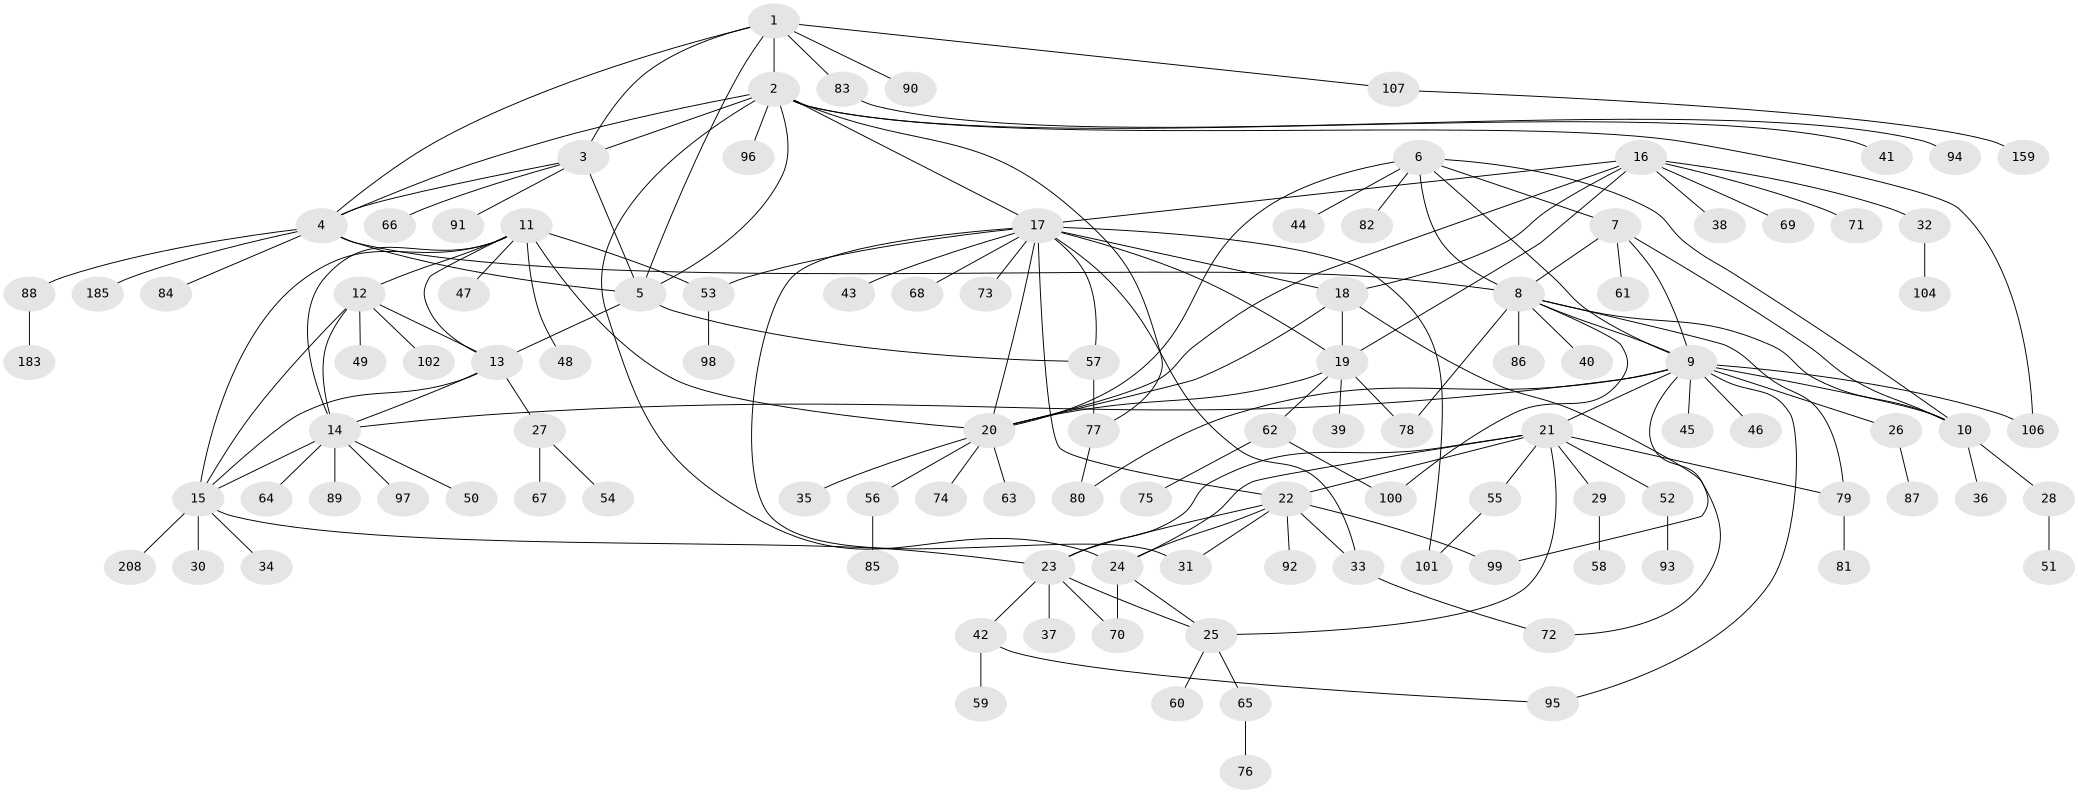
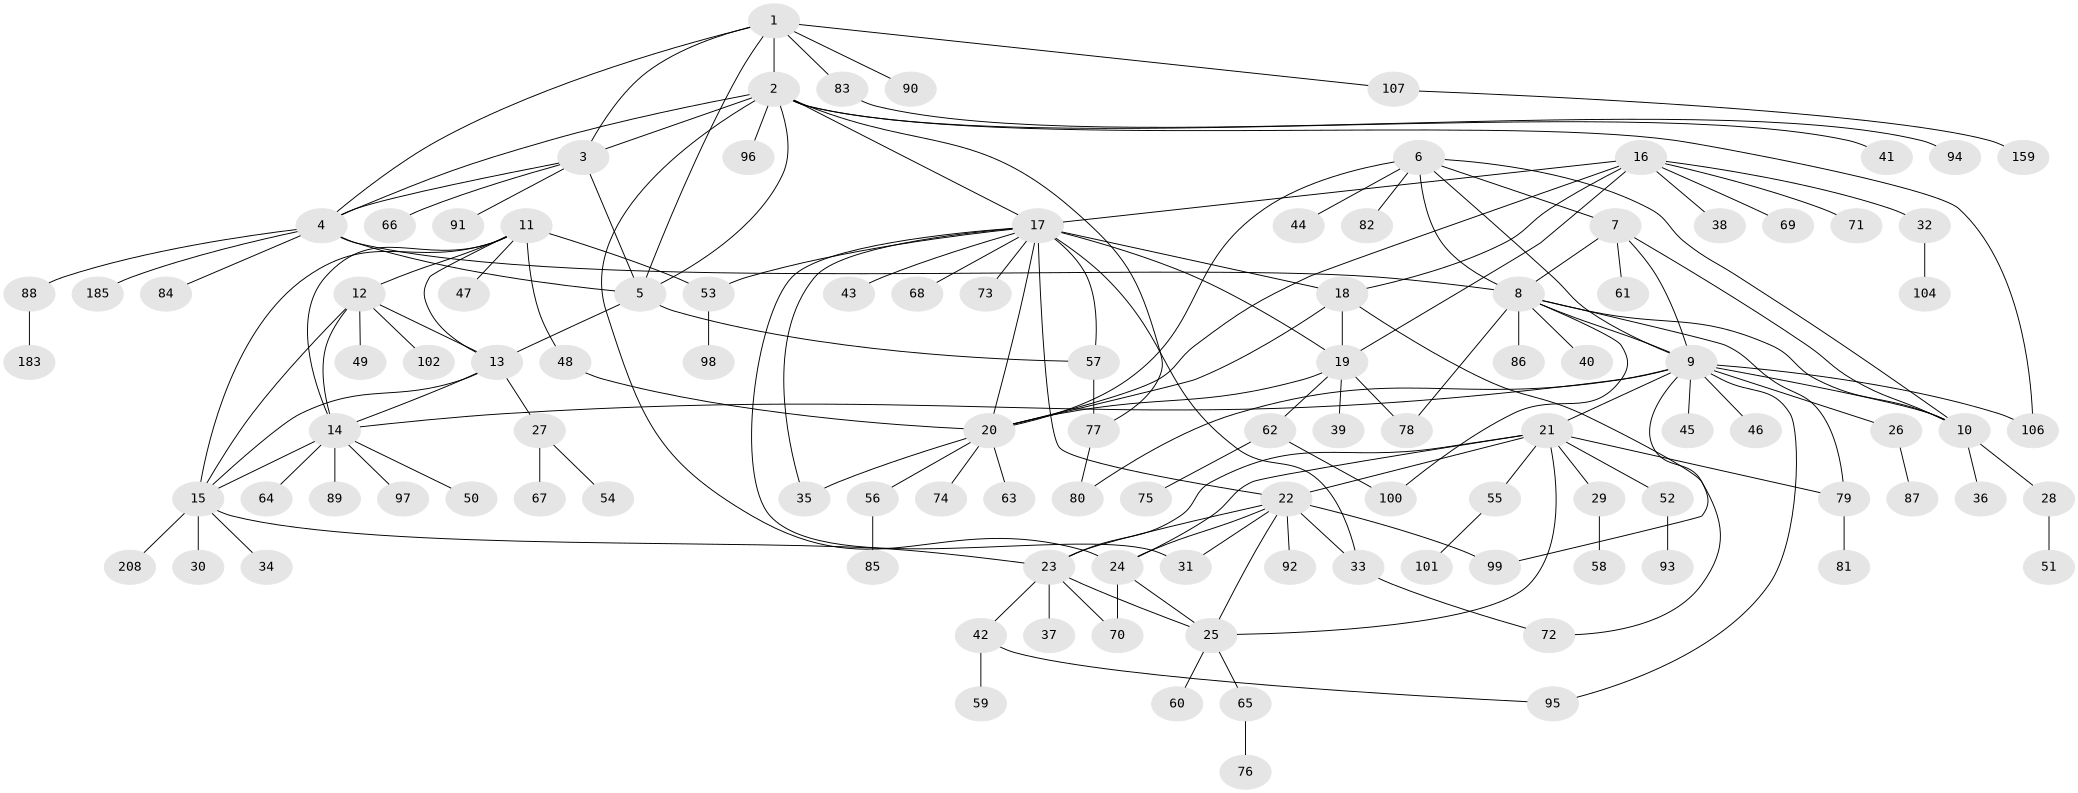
edge "17" -- "101": now "17" -- "35"
edge "11" -- "20": now "48" -- "20"
edge "22" -- "25": added
